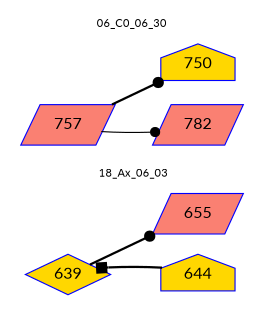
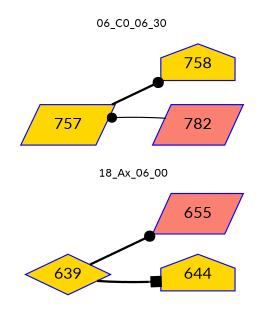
node "750": label "750" -> "758"
node "757": fillcolor salmon -> gold
edge "757" -> "782": reversed
cluster "18_Ax_06_03": label "18_Ax_06_03" -> "18_Ax_06_00"
edge "644" -> "639": reversed
